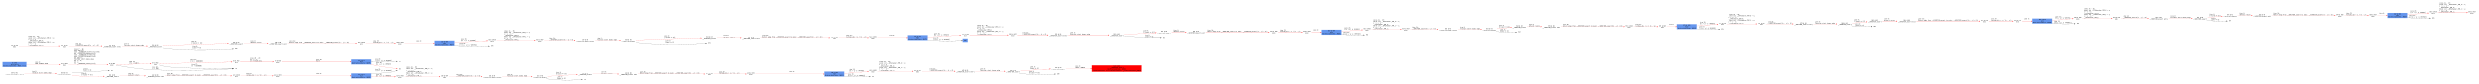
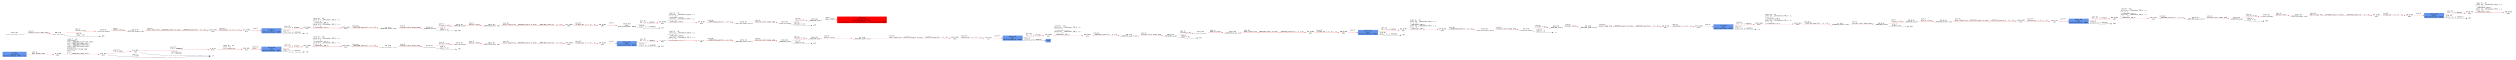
edge "518 @ N19 main AbstractionState: ABS75" -> "618": now "518 @ N19 main AbstractionState: ABS75" -> "519 @ N20 main"
node "630 @ N19 main AbstractionState: ABS91": fillcolor cornflowerblue -> white
